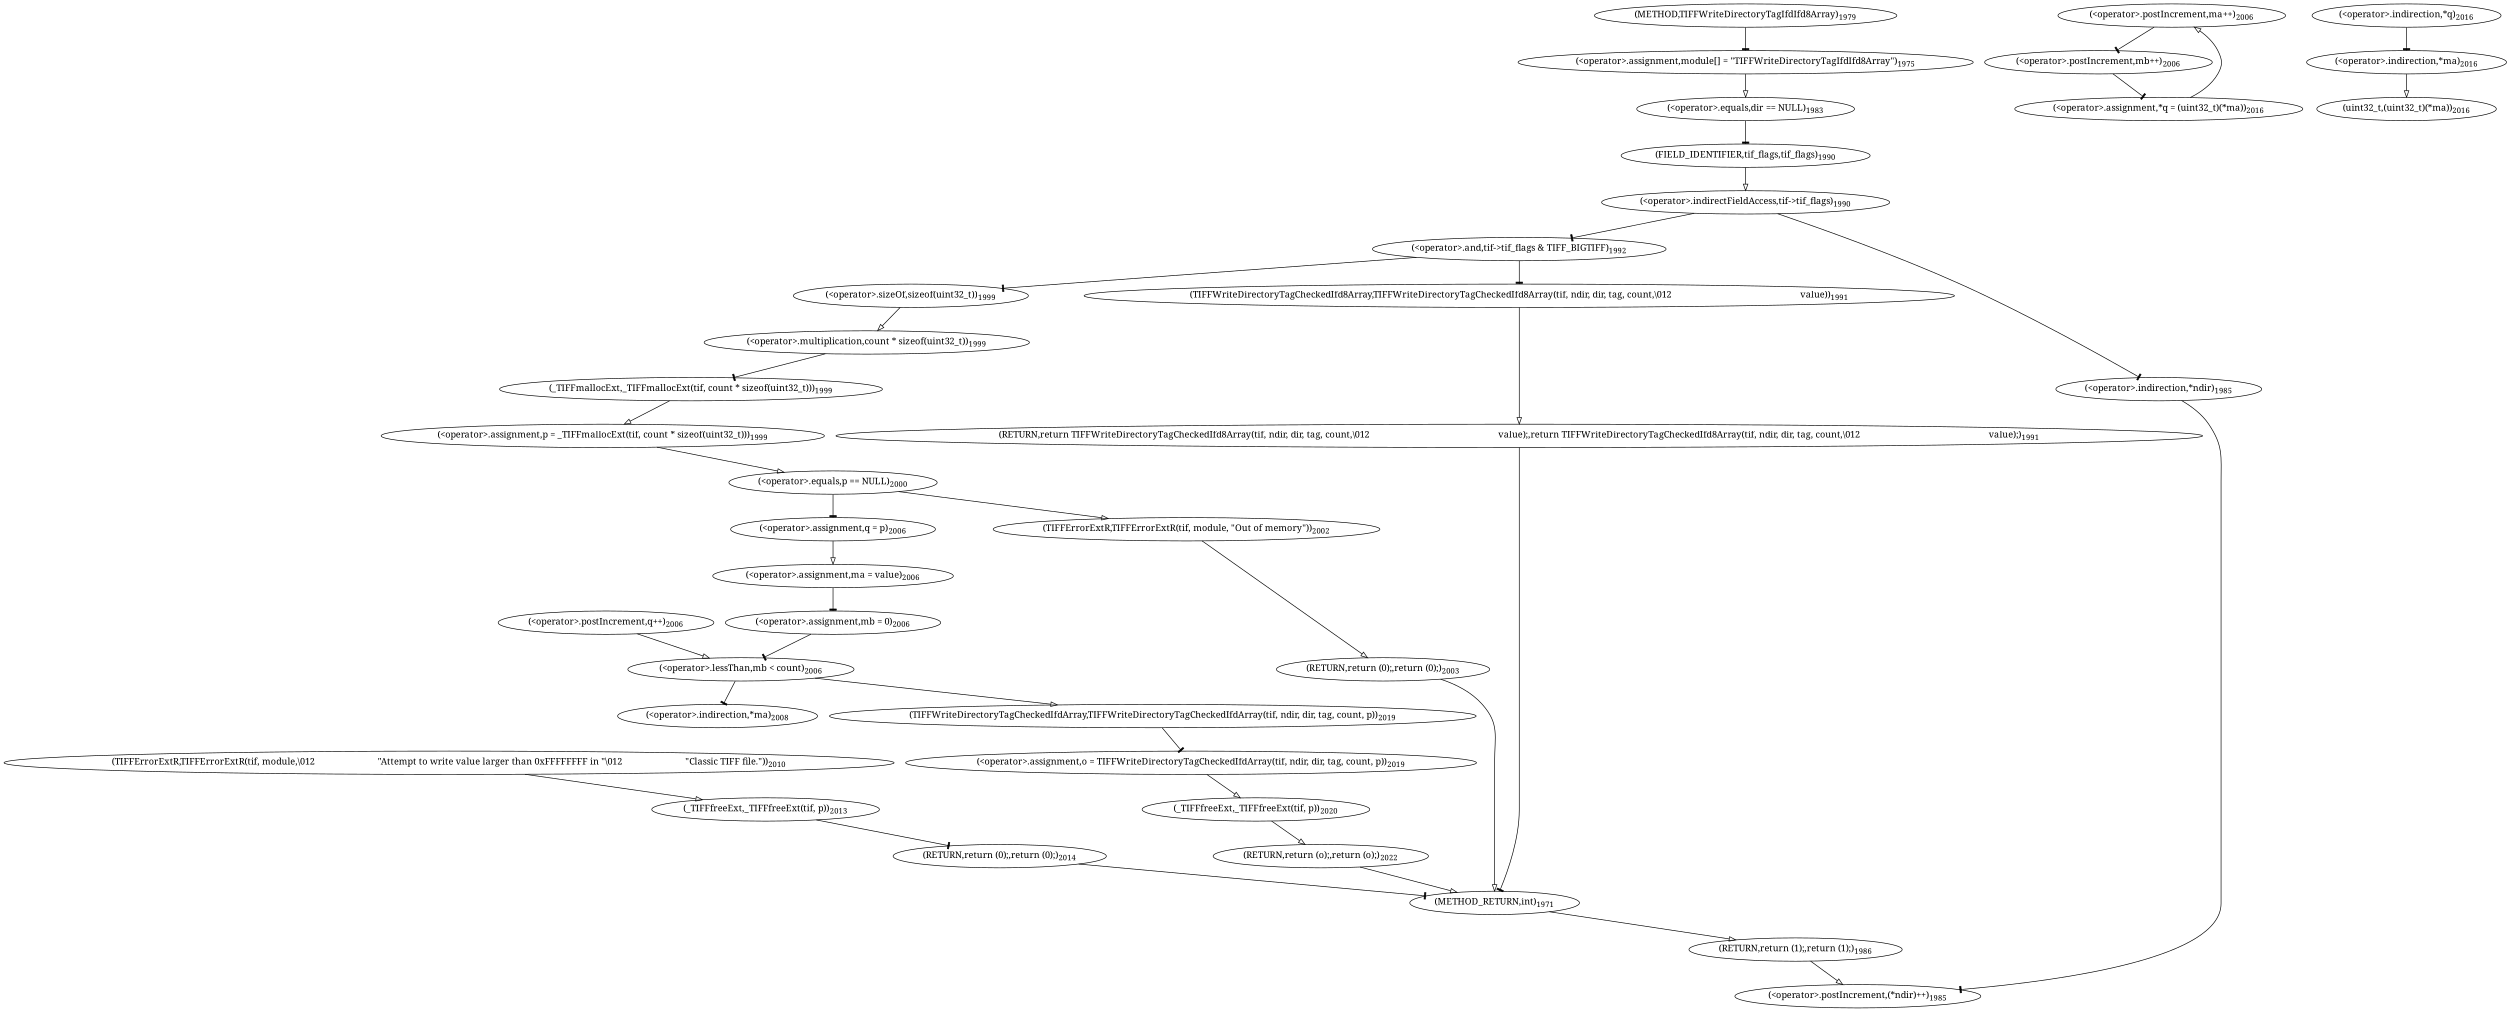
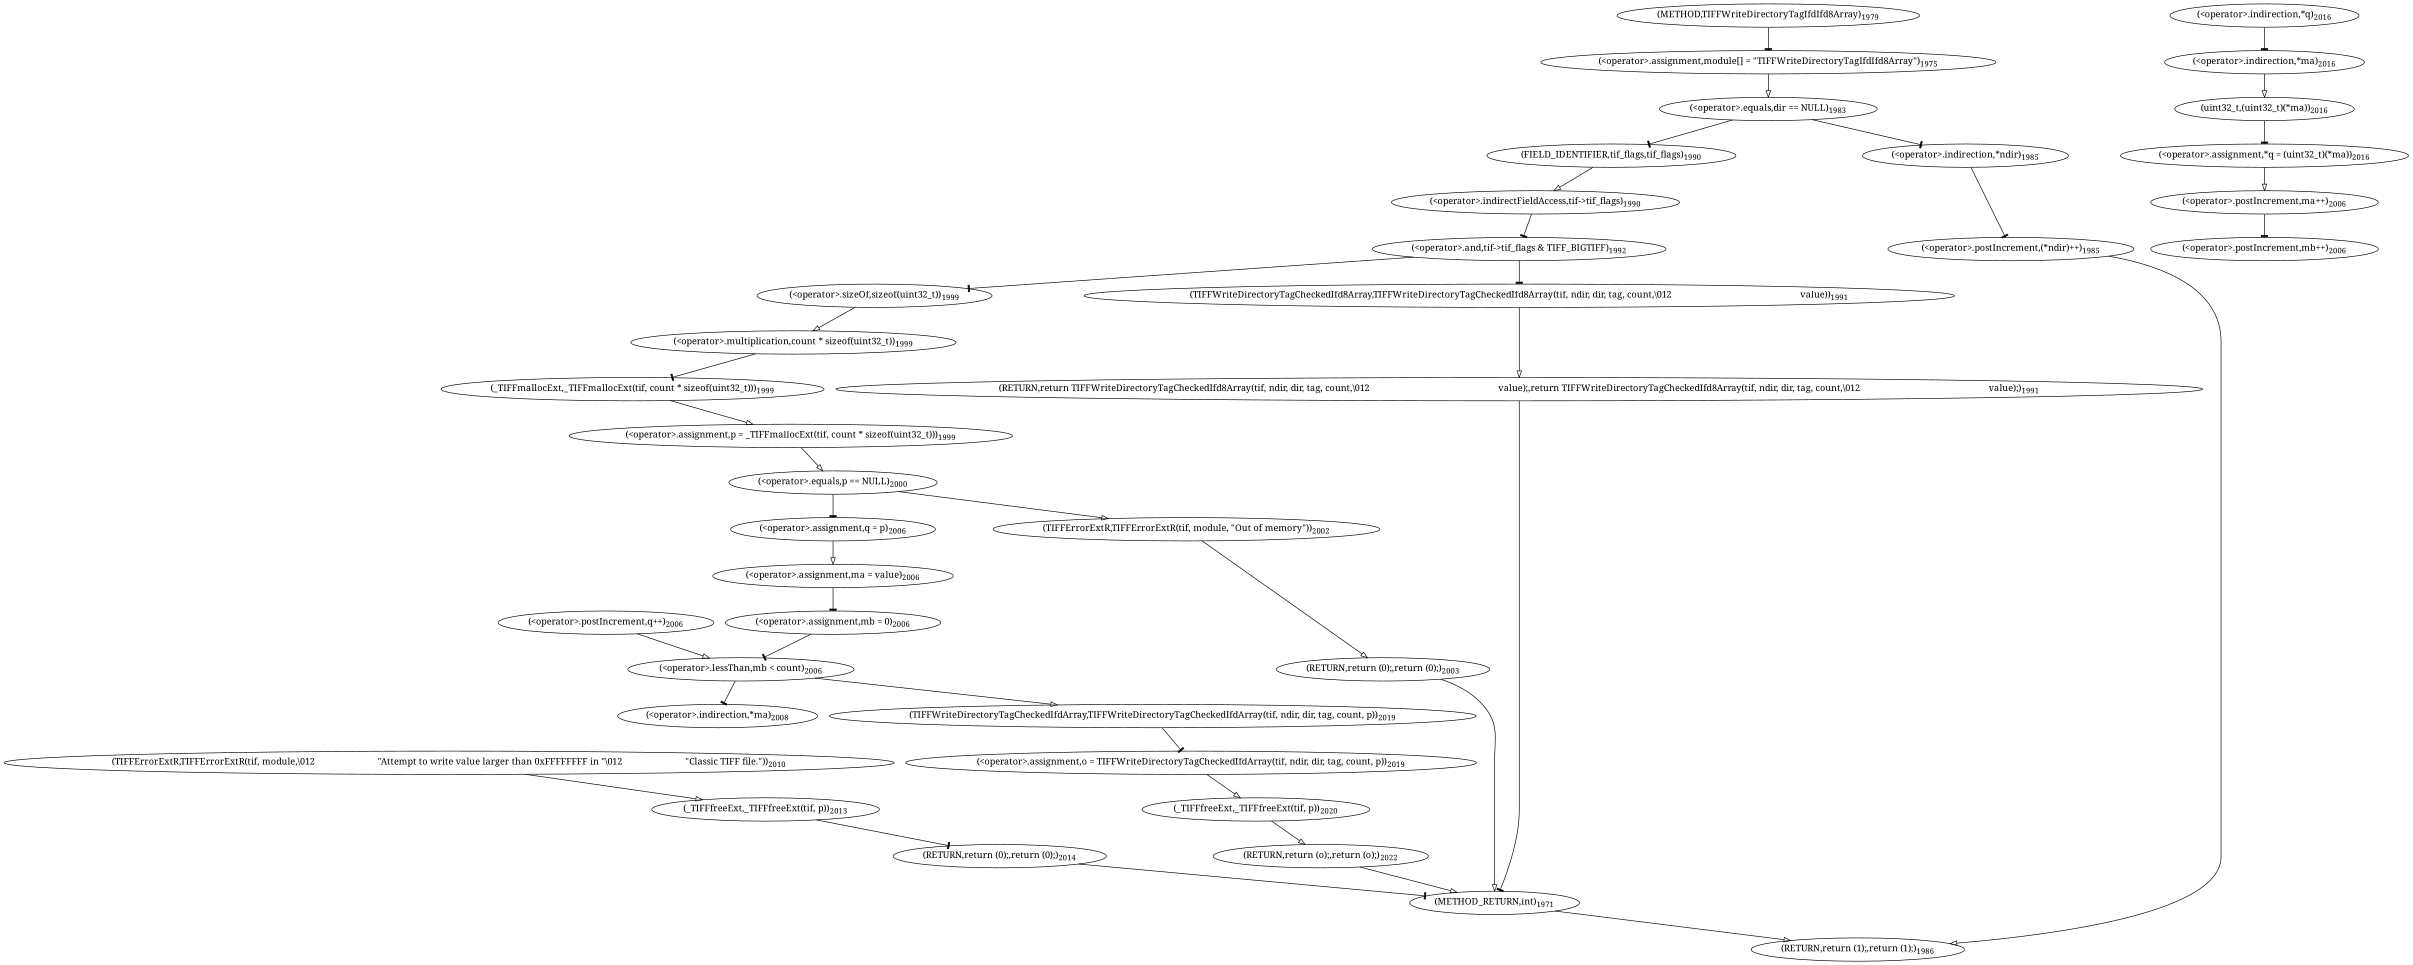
edge "(<operator>.postIncrement,mb++)" -> "(<operator>.assignment,*q = (uint32_t)(*ma))": now "(uint32_t,(uint32_t)(*ma))" -> "(<operator>.assignment,*q = (uint32_t)(*ma))"
edge "(<operator>.indirectFieldAccess,tif->tif_flags)" -> "(<operator>.indirection,*ndir)": now "(<operator>.equals,dir == NULL)" -> "(<operator>.indirection,*ndir)"
edge "(RETURN,return (1);,return (1);)" -> "(<operator>.postIncrement,(*ndir)++)": reversed
